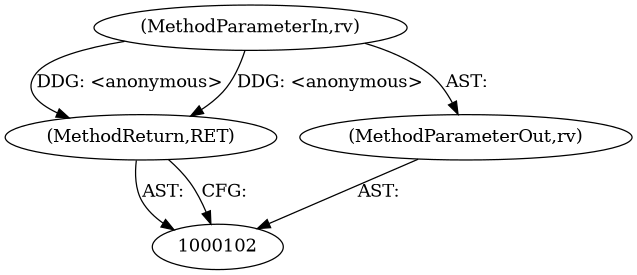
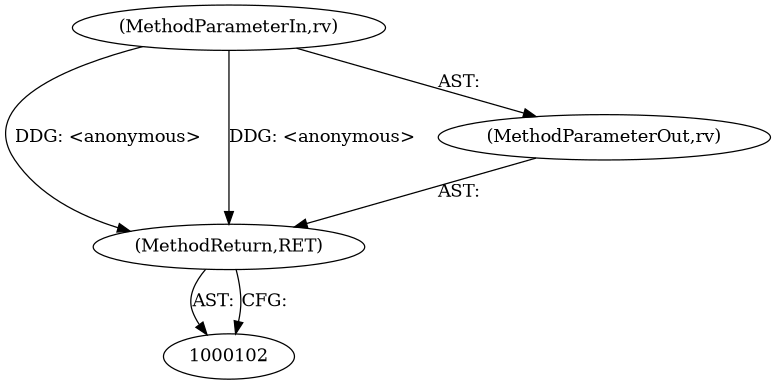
edge "(MethodParameterOut,rv)" -> "1000102": now "(MethodParameterOut,rv)" -> "(MethodReturn,RET)"
